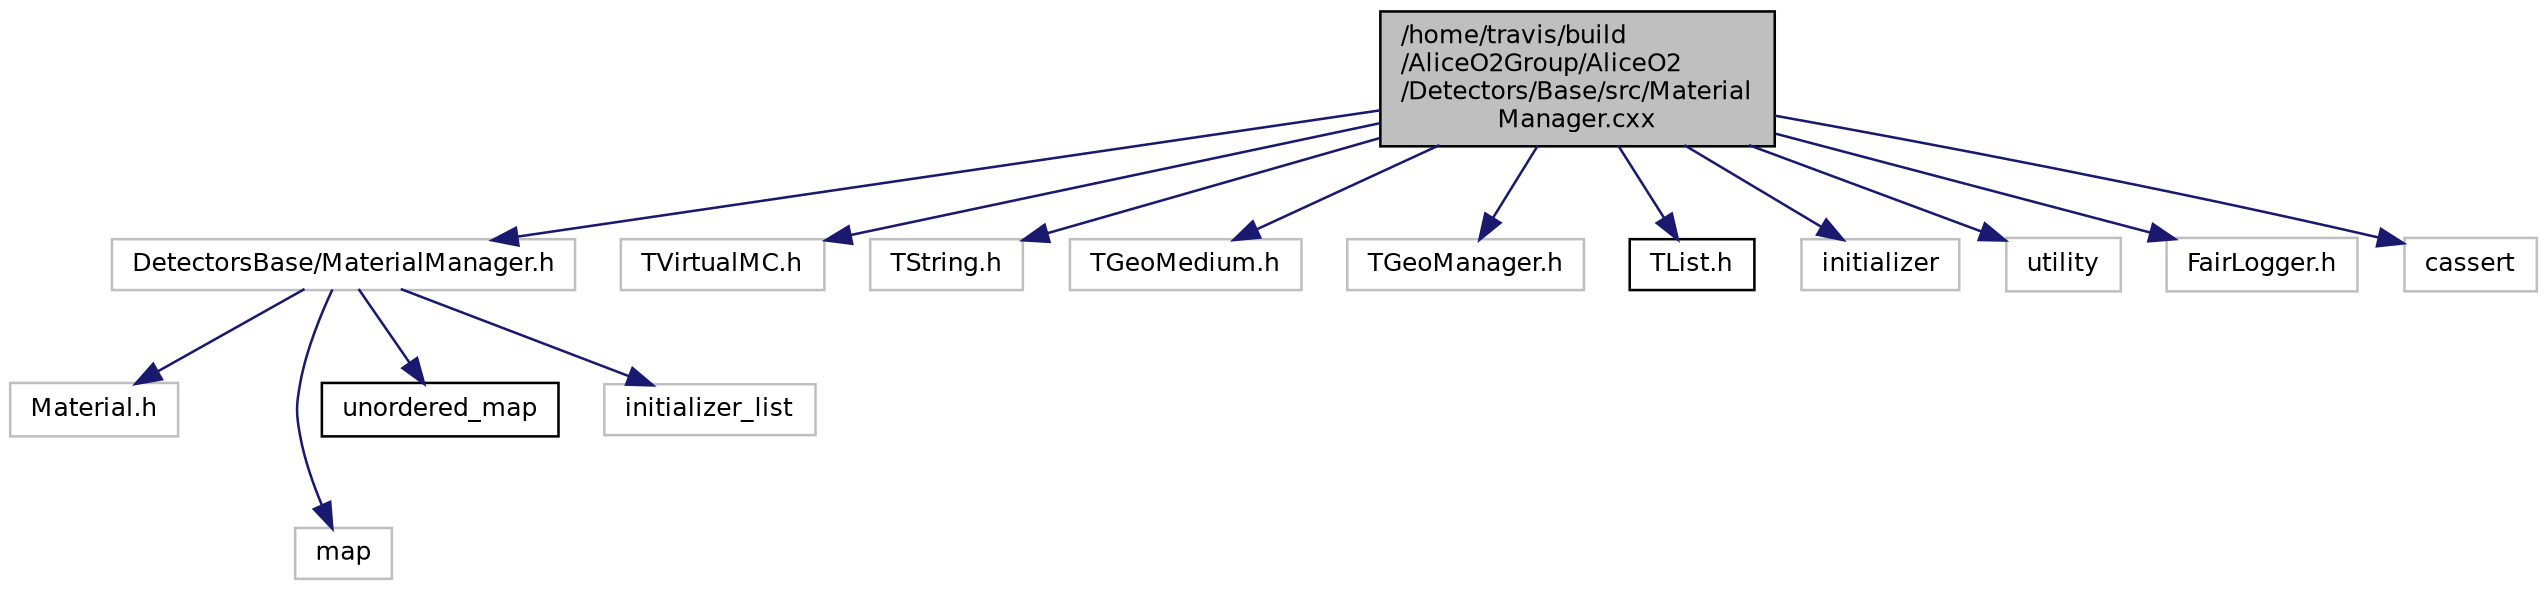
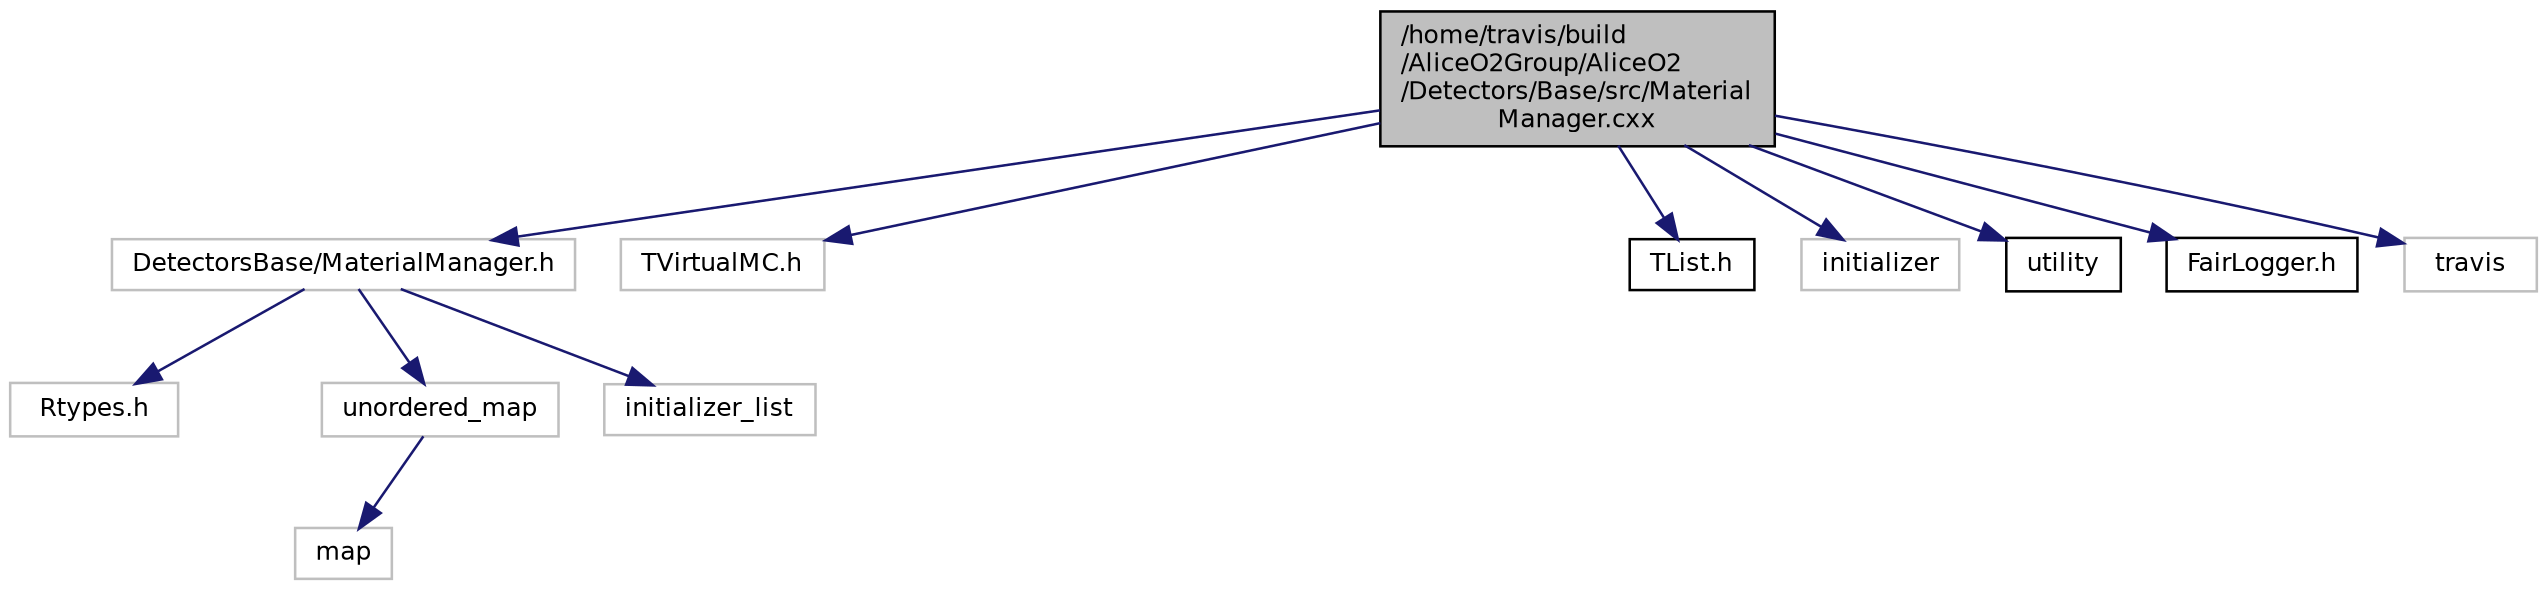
node "TString.h": removed
node "TGeoMedium.h": removed
node "TGeoManager.h": removed
node "utility": color grey75 -> black
node "FairLogger.h": color grey75 -> black
node "cassert": label "cassert" -> "travis"
edge "DetectorsBase/MaterialManager.h" -> "map": now "unordered_map" -> "map"
node "Material.h": label "Material.h" -> "Rtypes.h"
node "unordered_map": color black -> grey75
